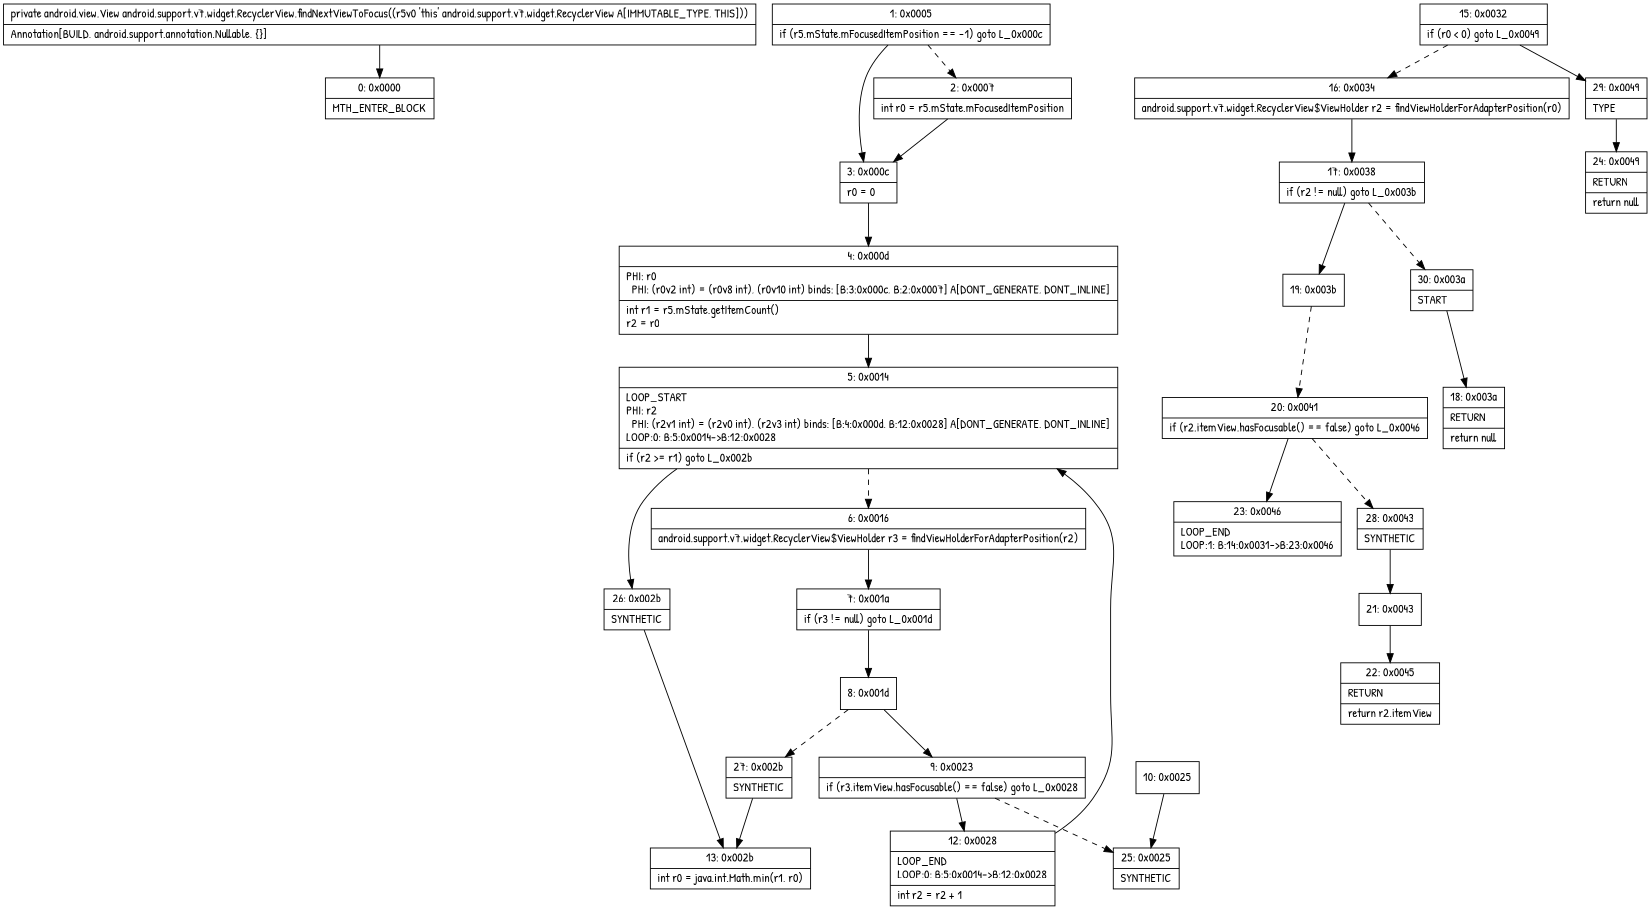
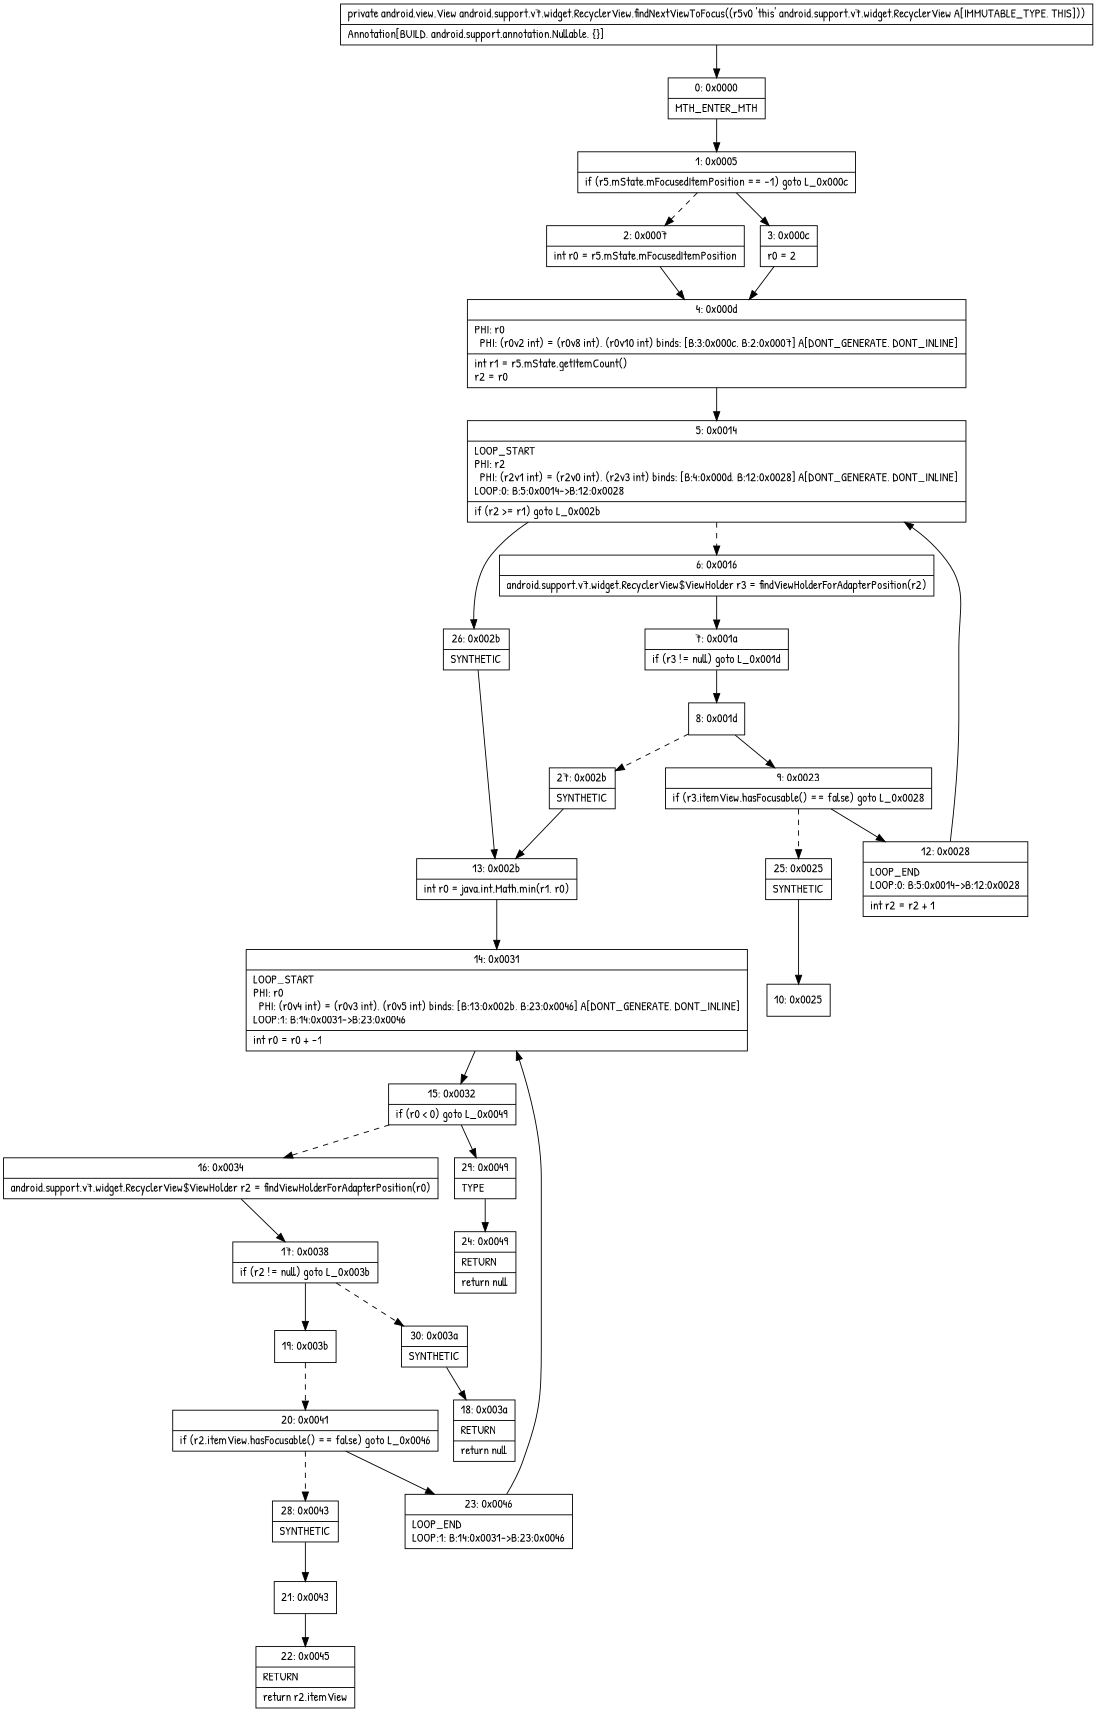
node "0: 0x0000": text "MTH_ENTER_BLOCK" -> "MTH_ENTER_MTH"
edge "0: 0x0000" -> "1: 0x0005": added
edge "2: 0x0007" -> "3: 0x000c": now "2: 0x0007" -> "4: 0x000d"
node "3: 0x000c": text "r0 = 0" -> "r0 = 2"
node "30: 0x003a": text "START" -> "SYNTHETIC"
edge "10: 0x0025" -> "25: 0x0025": reversed
node "14: 0x0031": added
